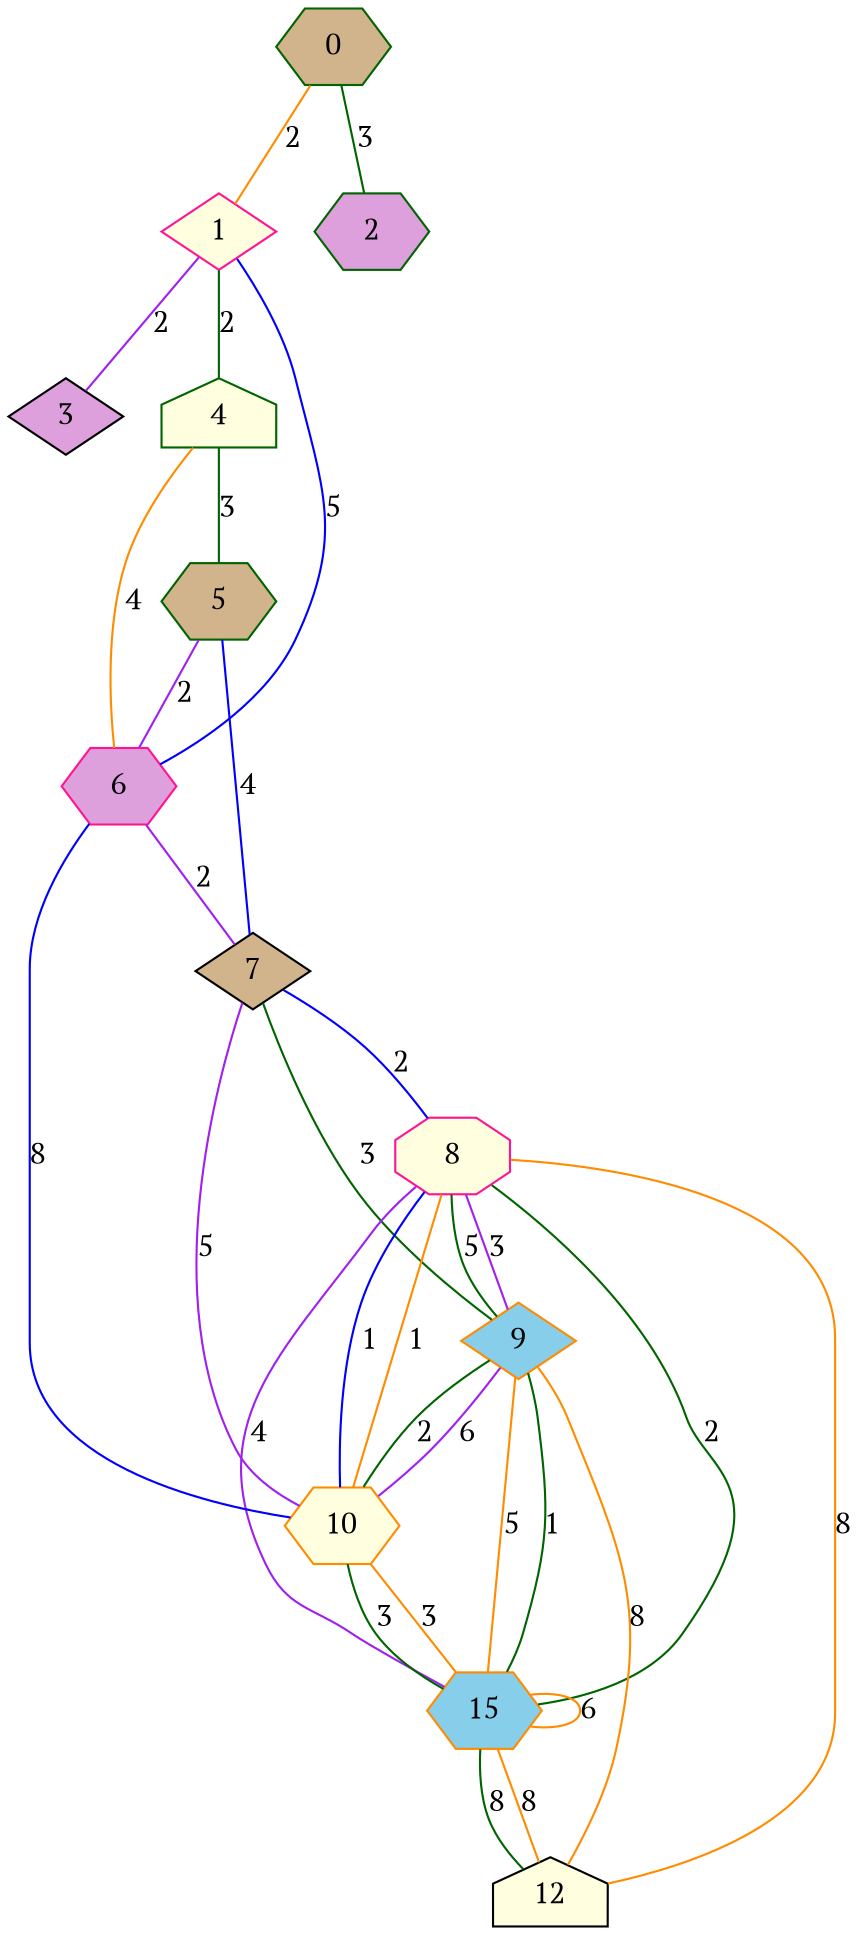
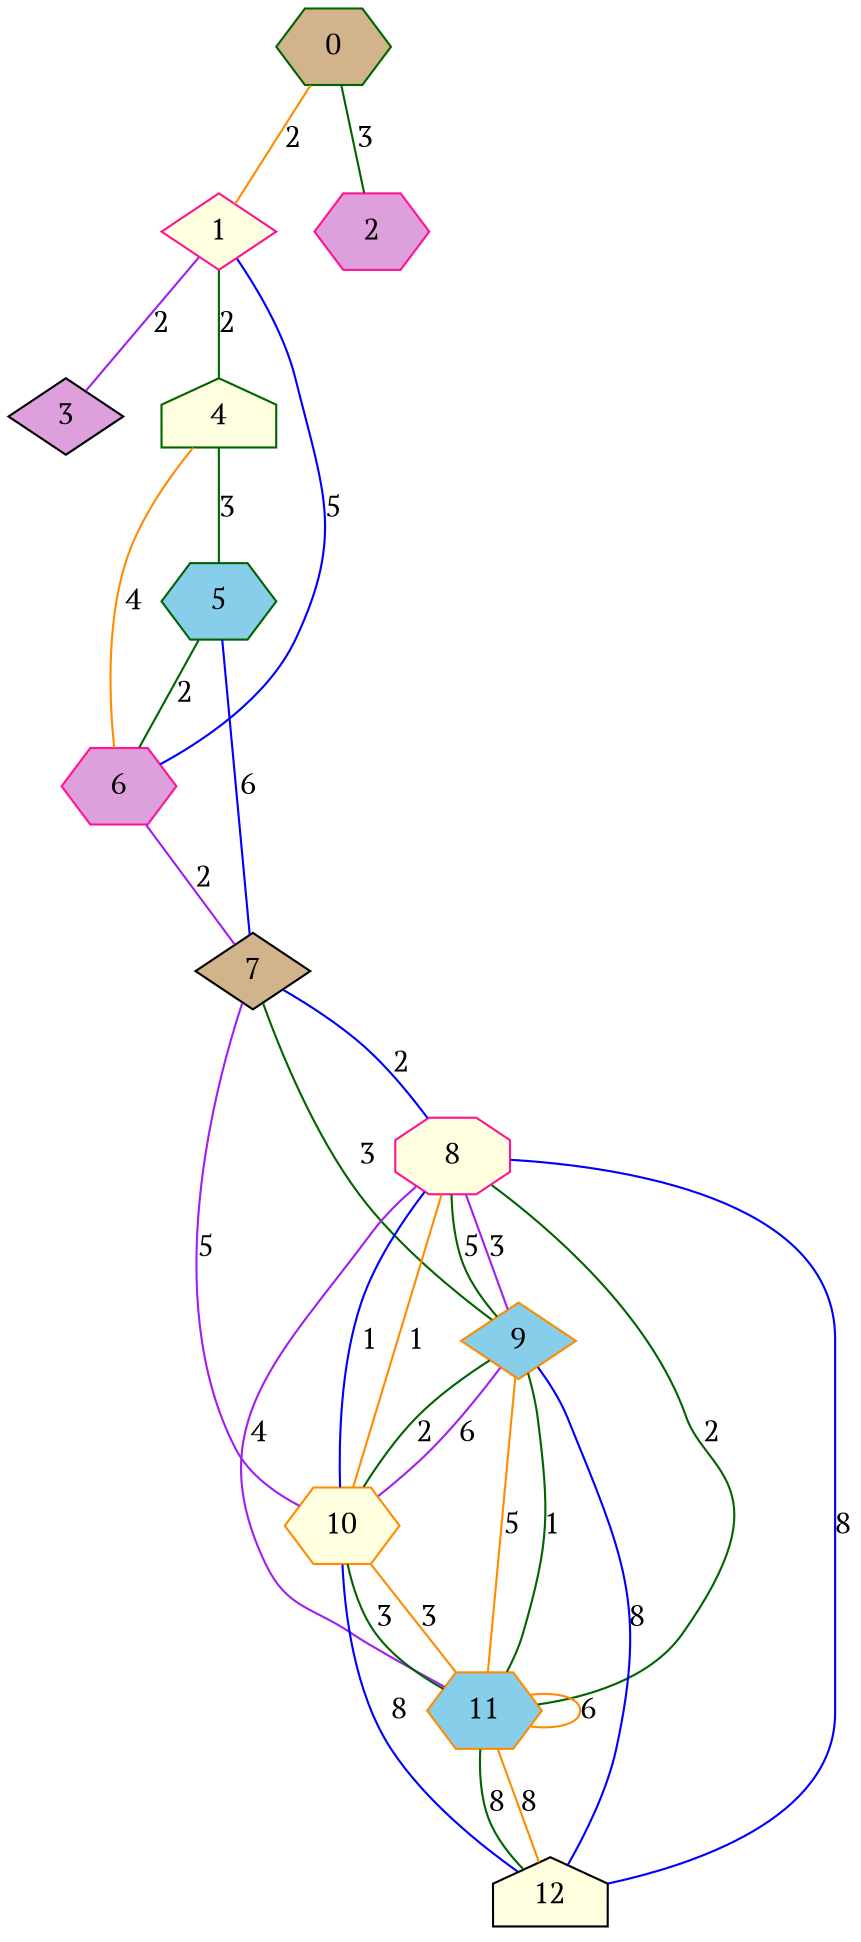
node "2": color darkgreen -> deeppink
node "5": fillcolor tan -> skyblue
edge "5" -- "6": color purple -> darkgreen
edge "5" -- "7": label "4" -> "6"
edge "6" -- "10": now "12" -- "10"
edge "8" -- "12": color darkorange -> blue
edge "9" -- "12": color darkorange -> blue
node "15": label "15" -> "11"
